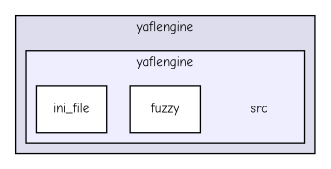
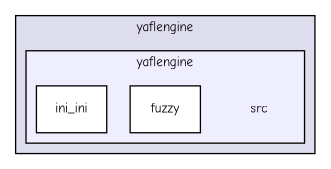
node "ini_file": label "ini_file" -> "ini_ini"
